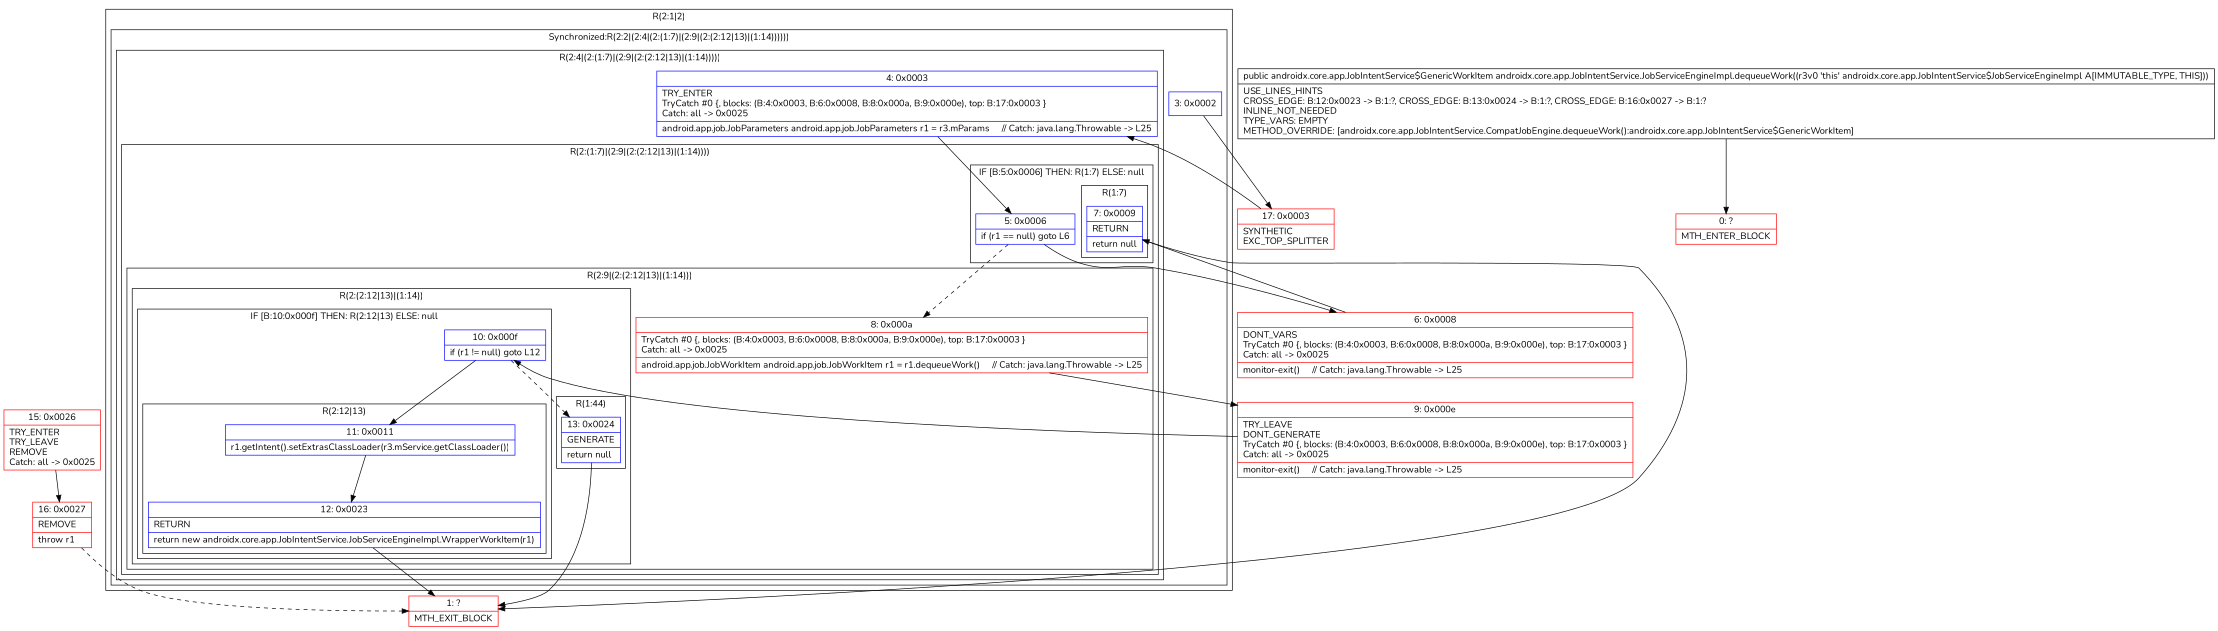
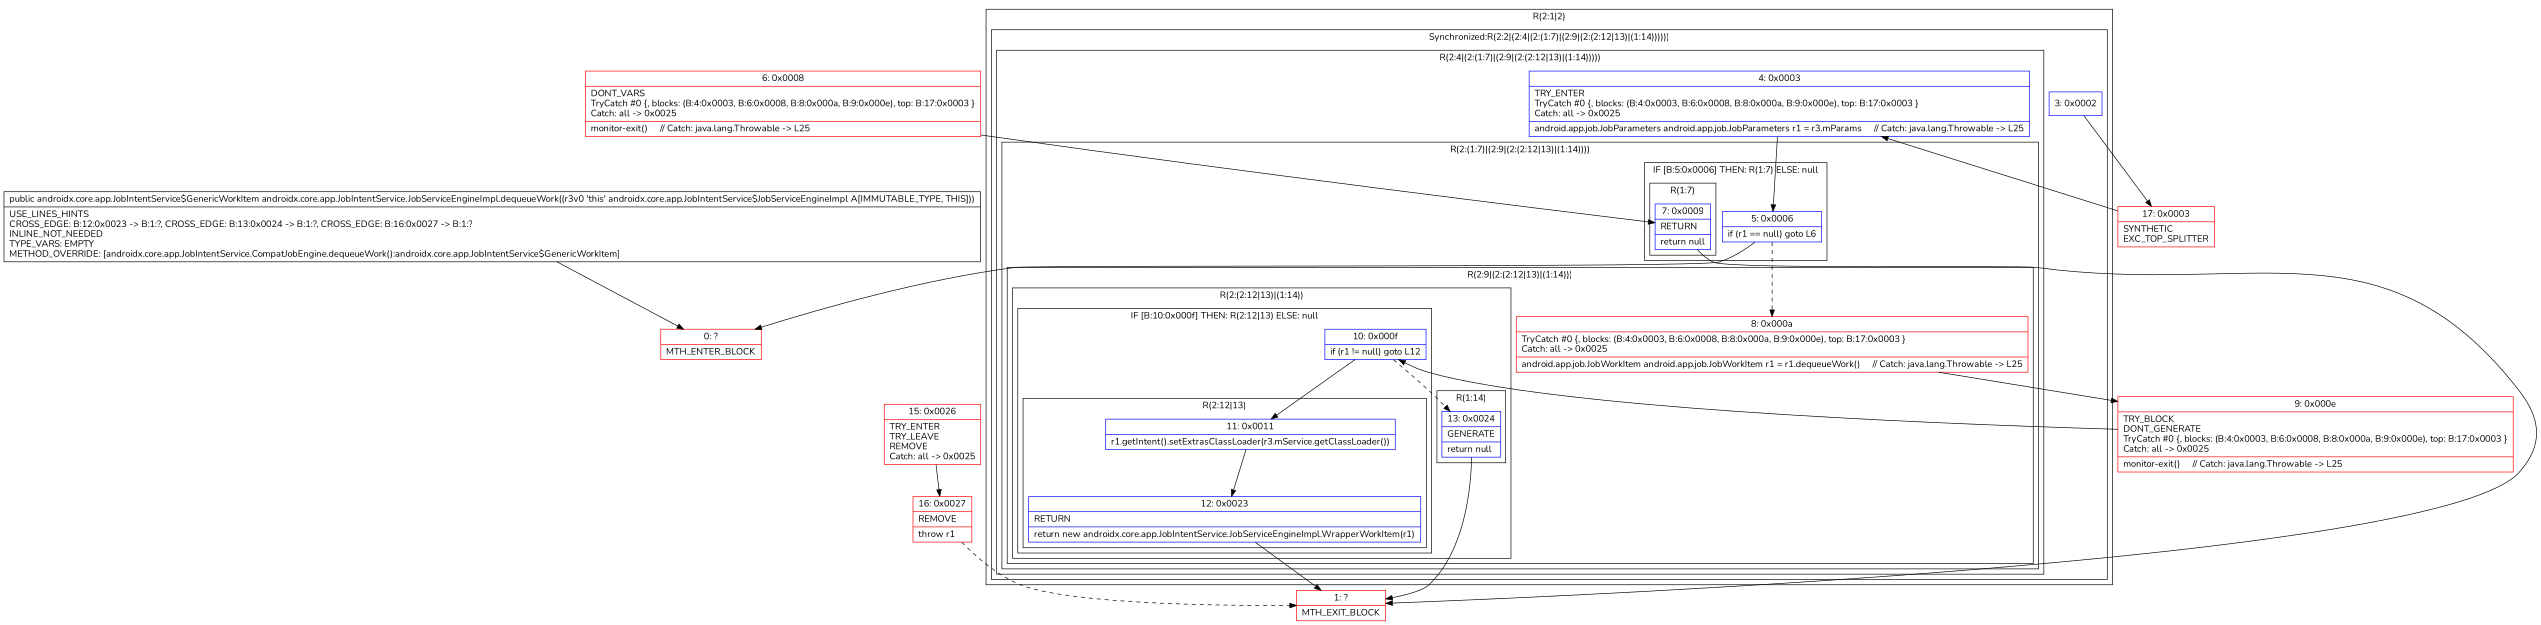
edge "5: 0x0006" -> "6: 0x0008": now "5: 0x0006" -> "0: ?"
cluster "R(1:44)": label "R(1:44)" -> "R(1:14)"
node "9: 0x000e": text "TRY_LEAVE" -> "TRY_BLOCK"
